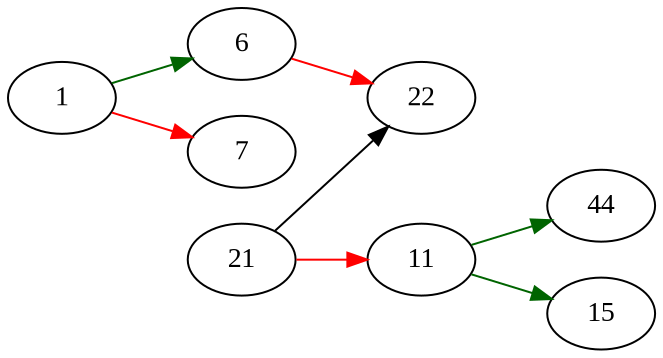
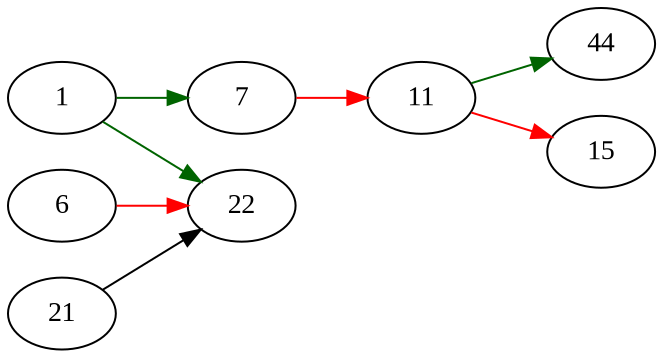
edge "1" -> "6": now "1" -> "22"
edge "1" -> "7": color red -> darkgreen
edge "21" -> "11": now "7" -> "11"
edge "11" -> "15": color darkgreen -> red
